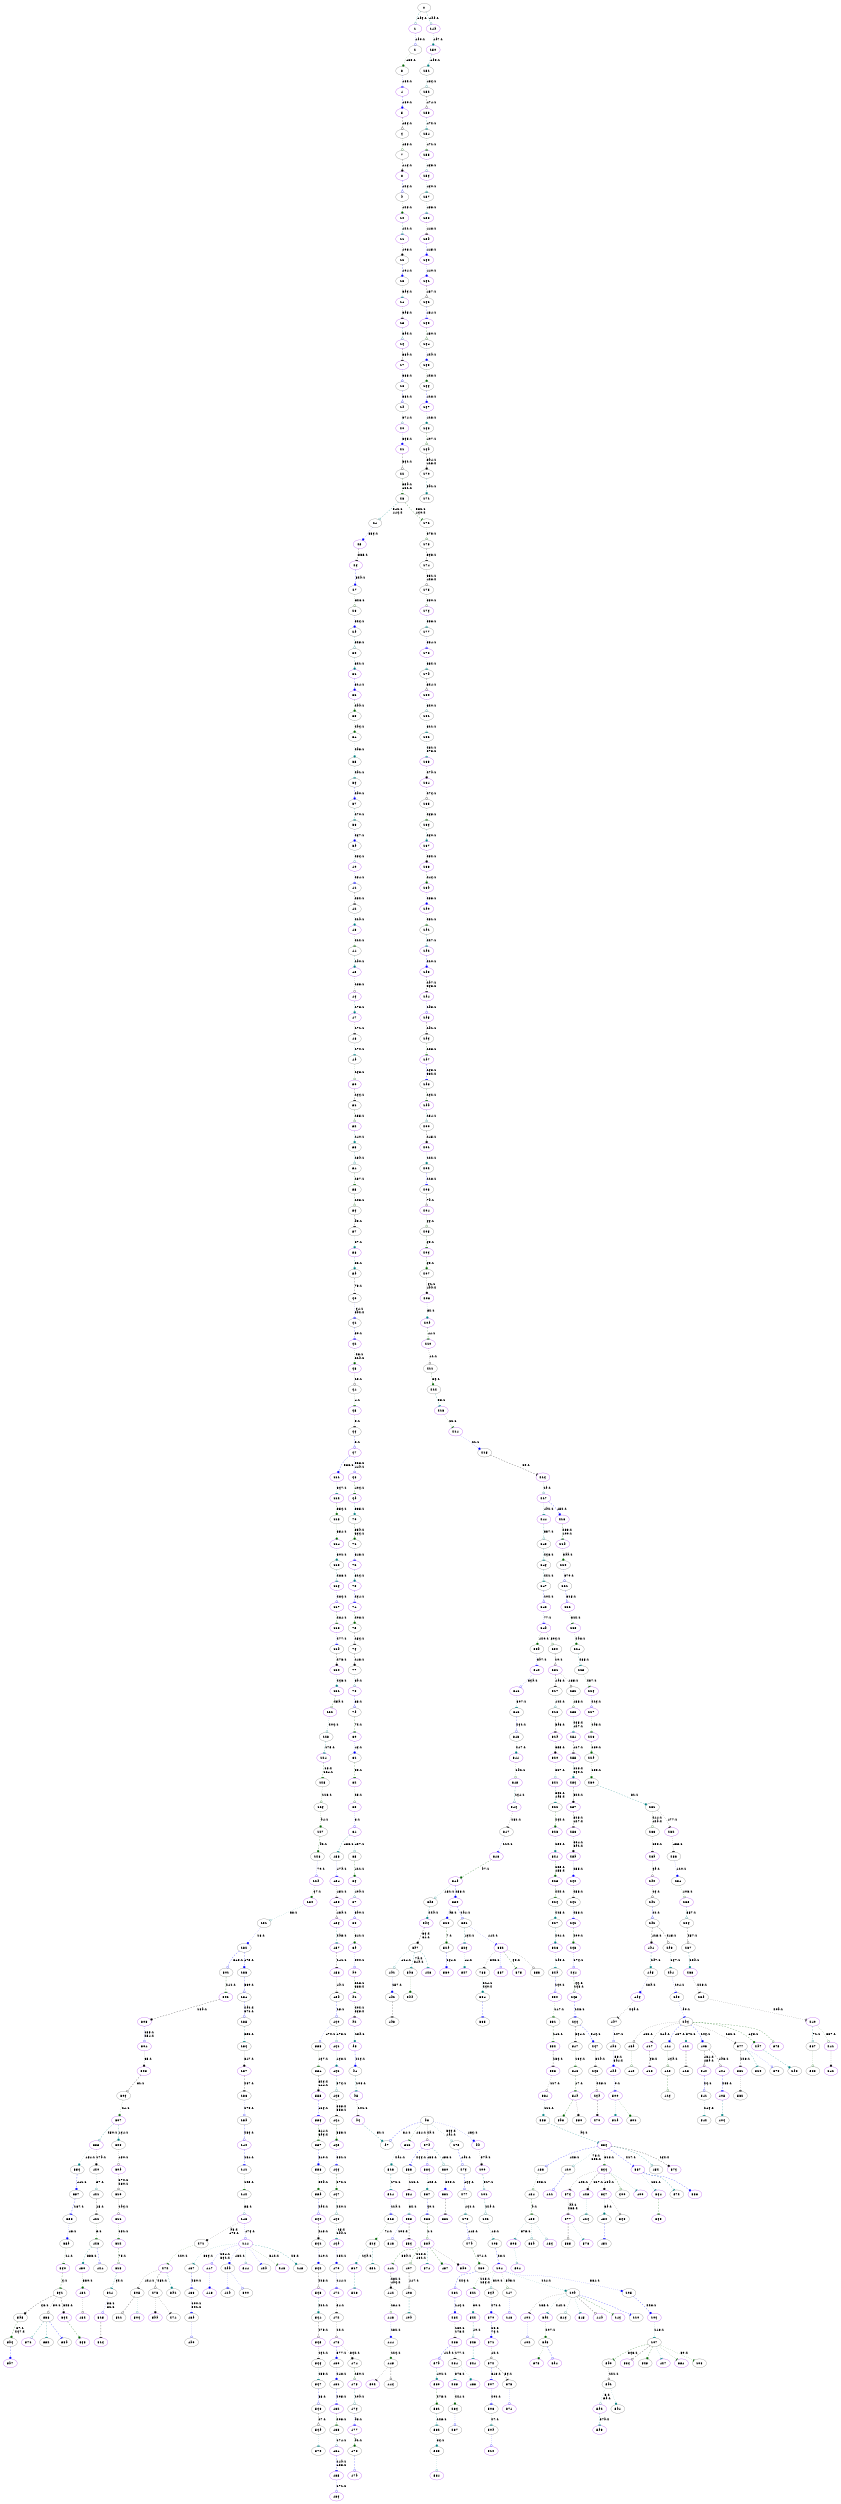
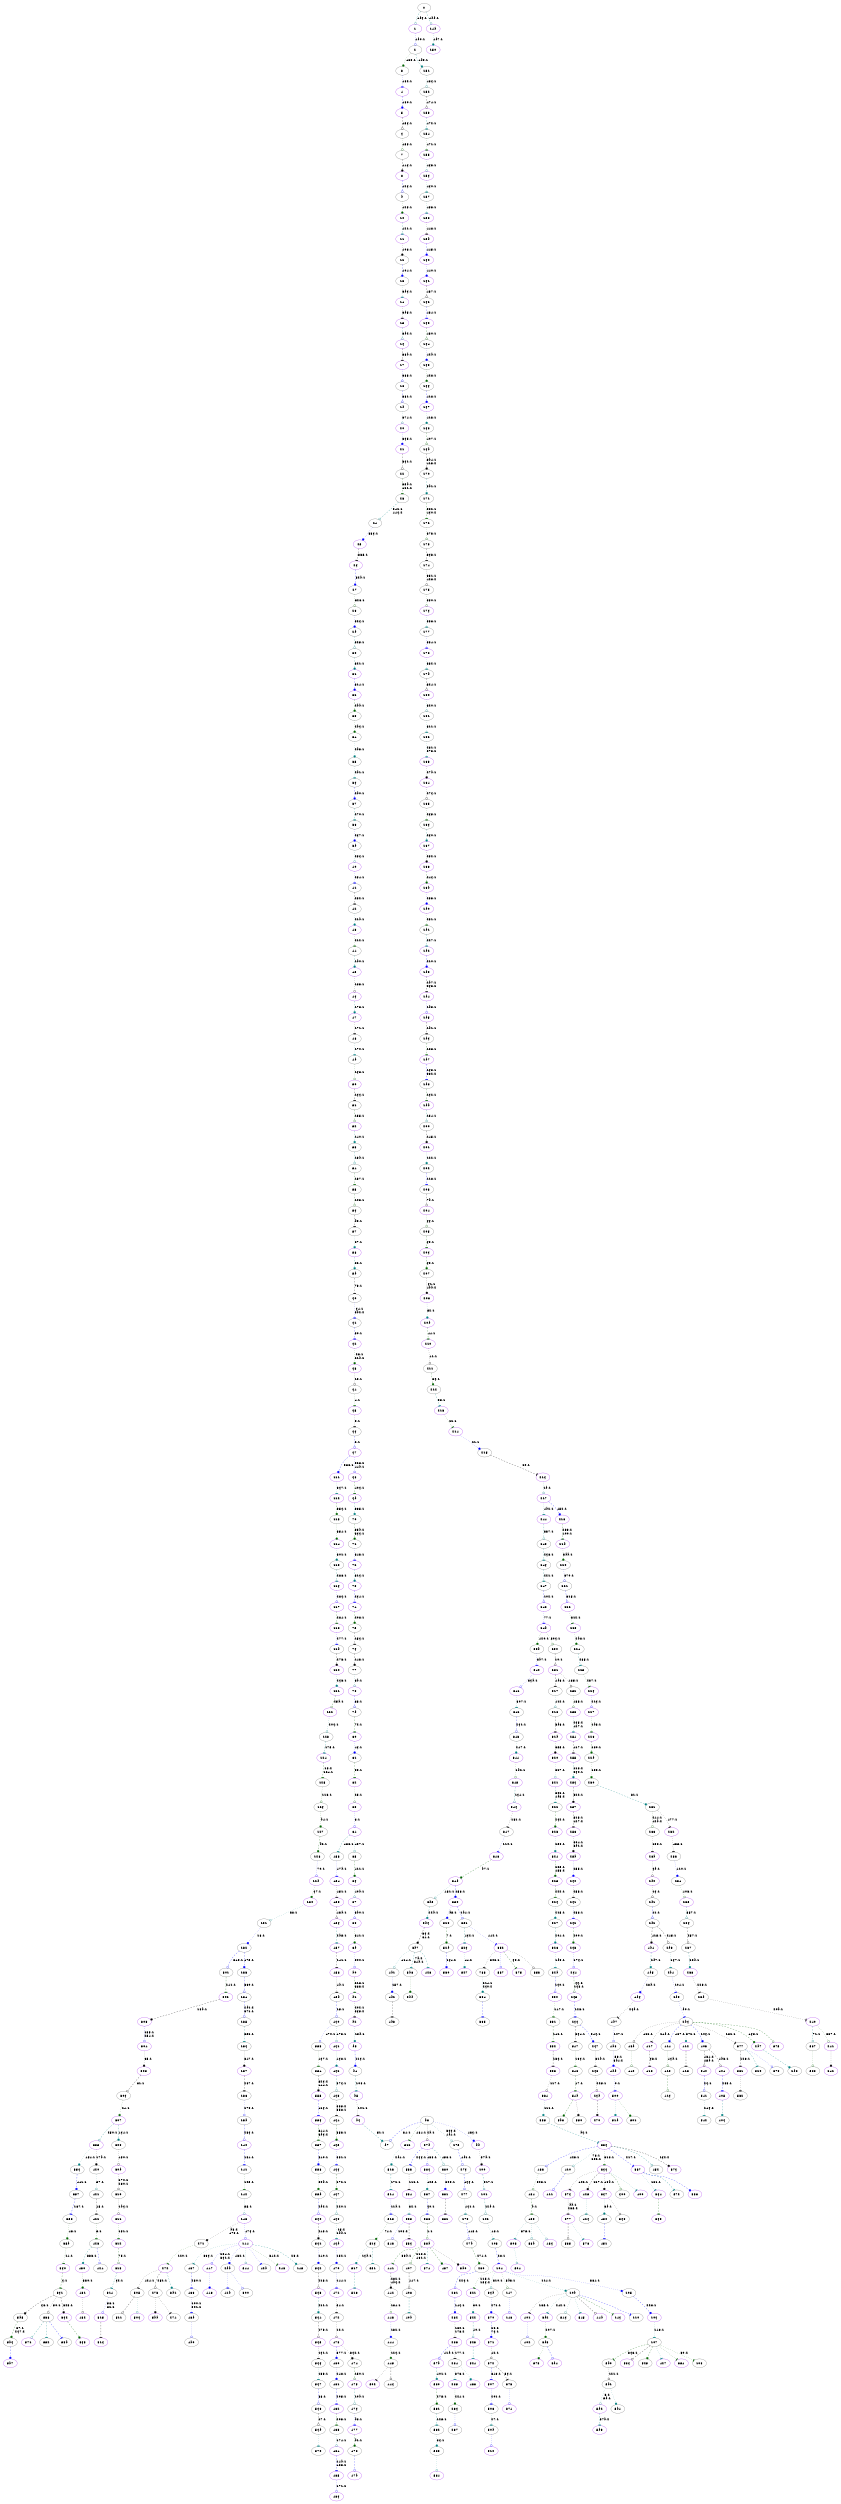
edge "150" -> "151": now "2" -> "151"
edge "23" -> "172": now "171" -> "172"
edge "358" -> "359": color blue -> darkgreen
